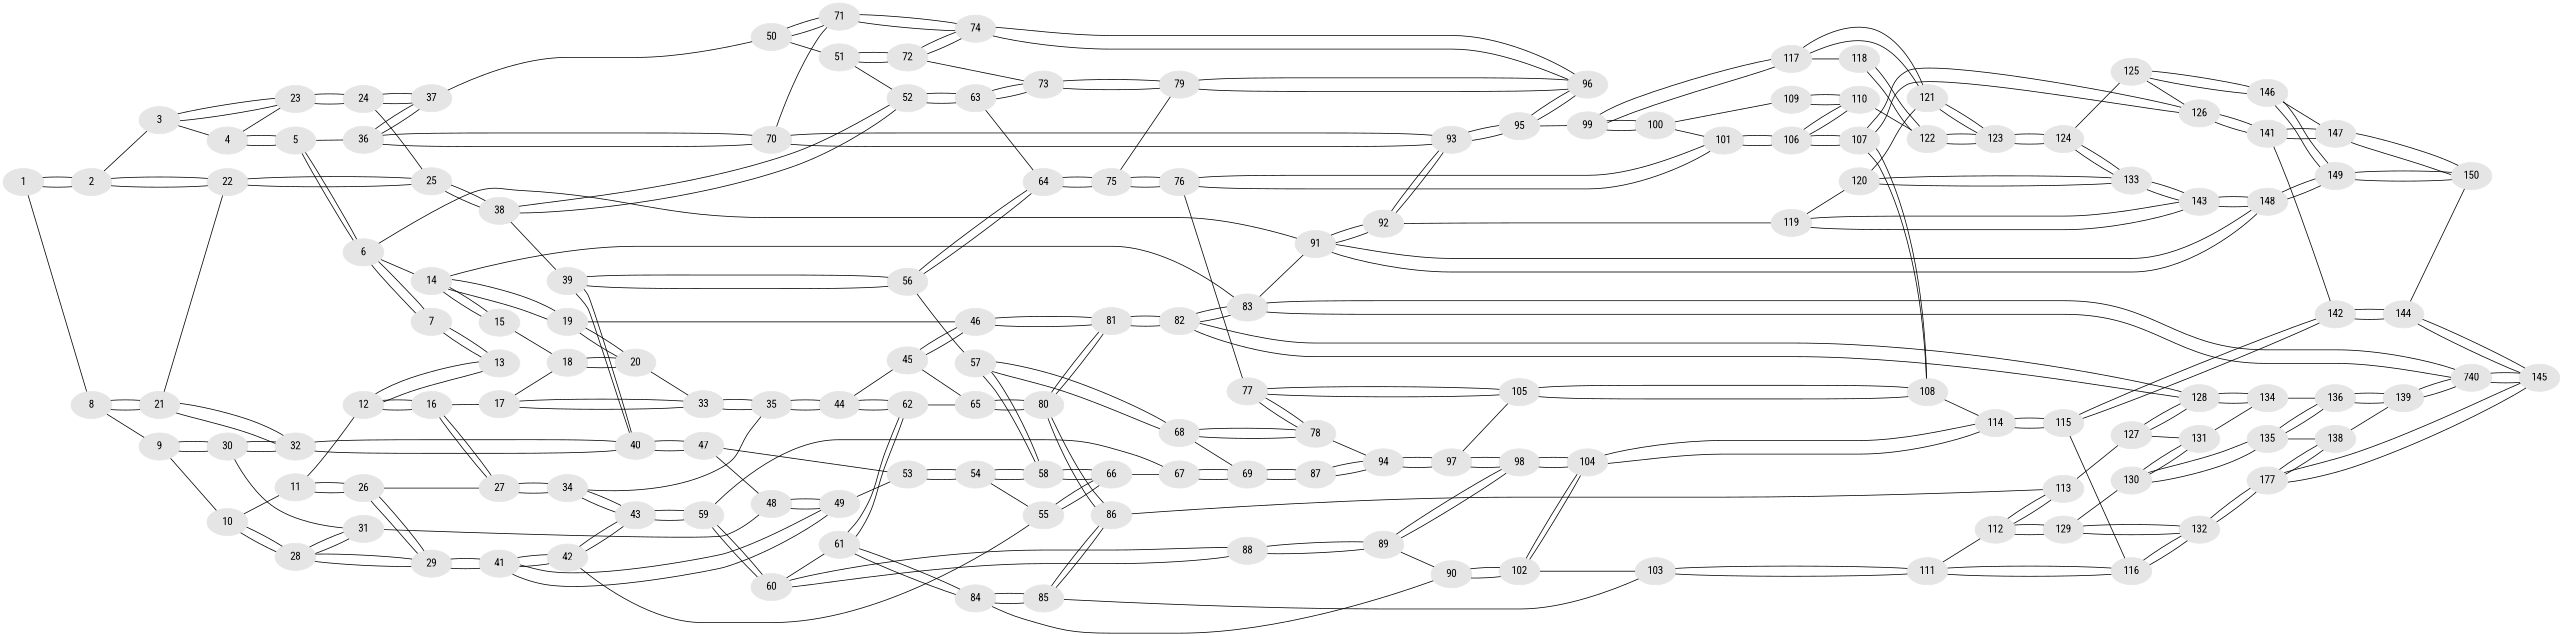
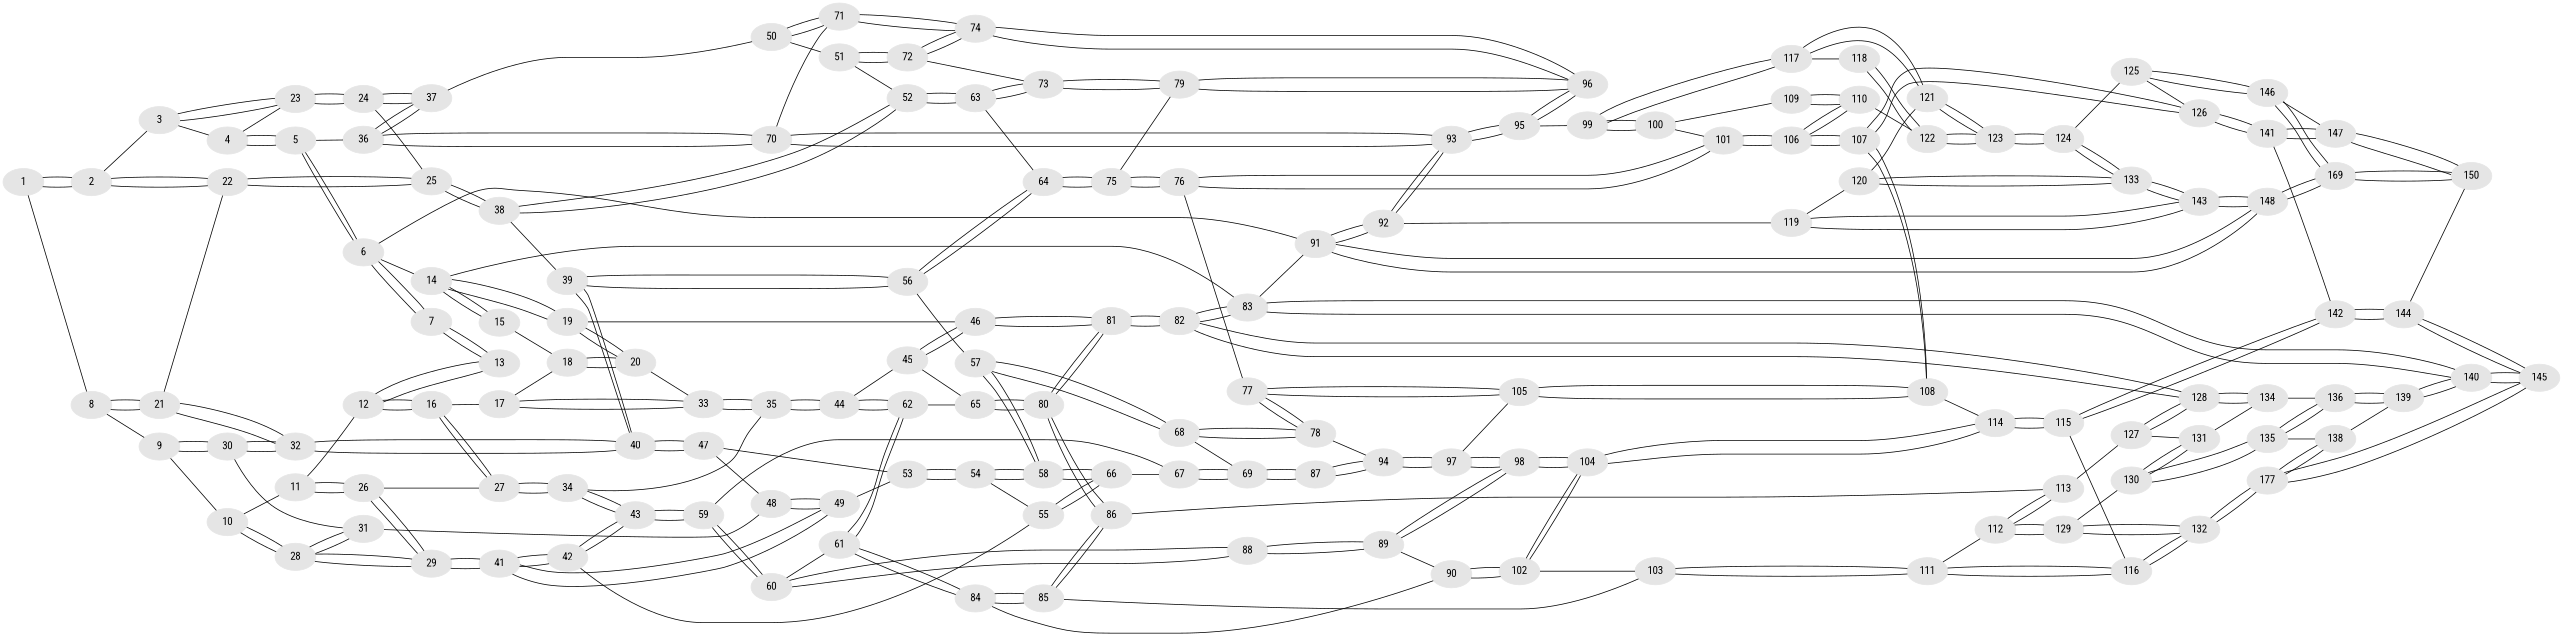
node "149": label "149" -> "169"
node "740": label "740" -> "140"
